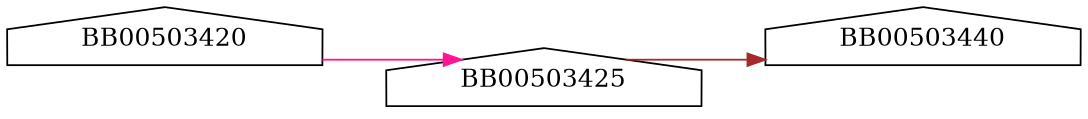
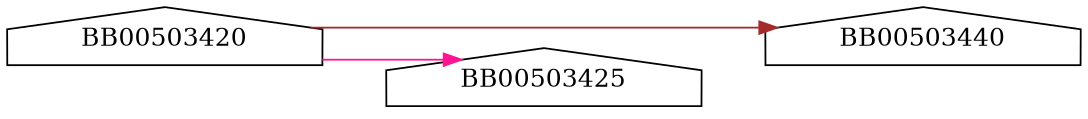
edge "BB00503425" -> "BB00503440": now "BB00503420" -> "BB00503440"
